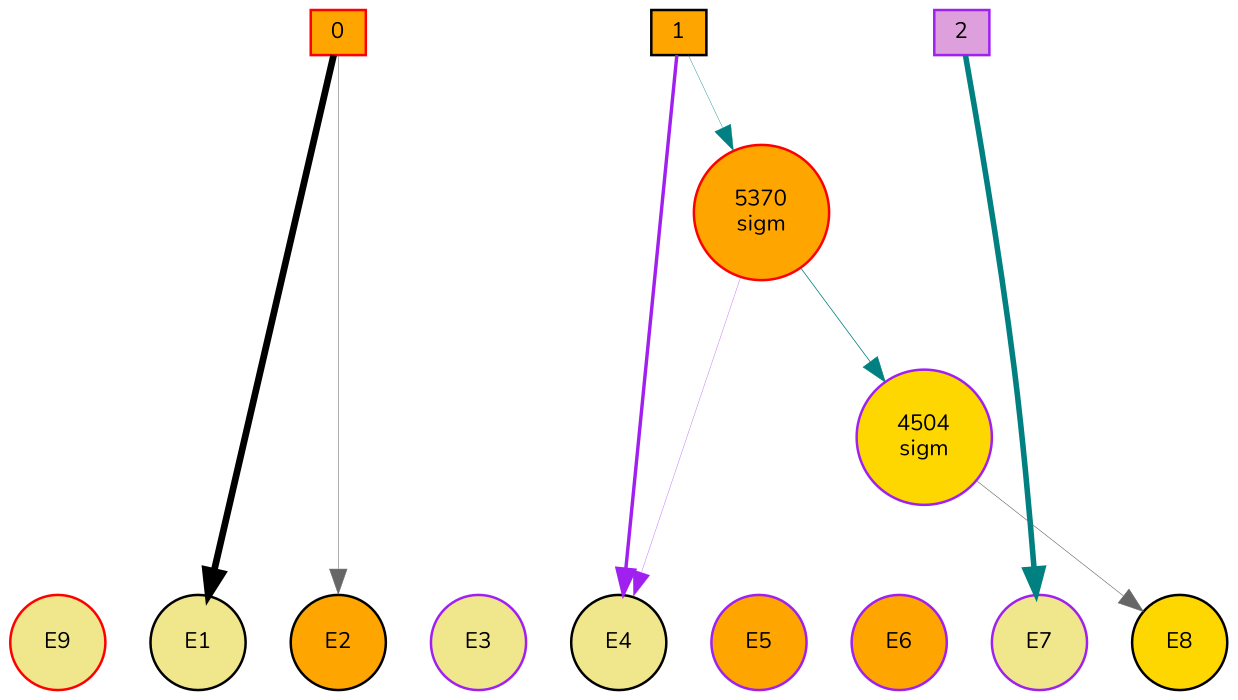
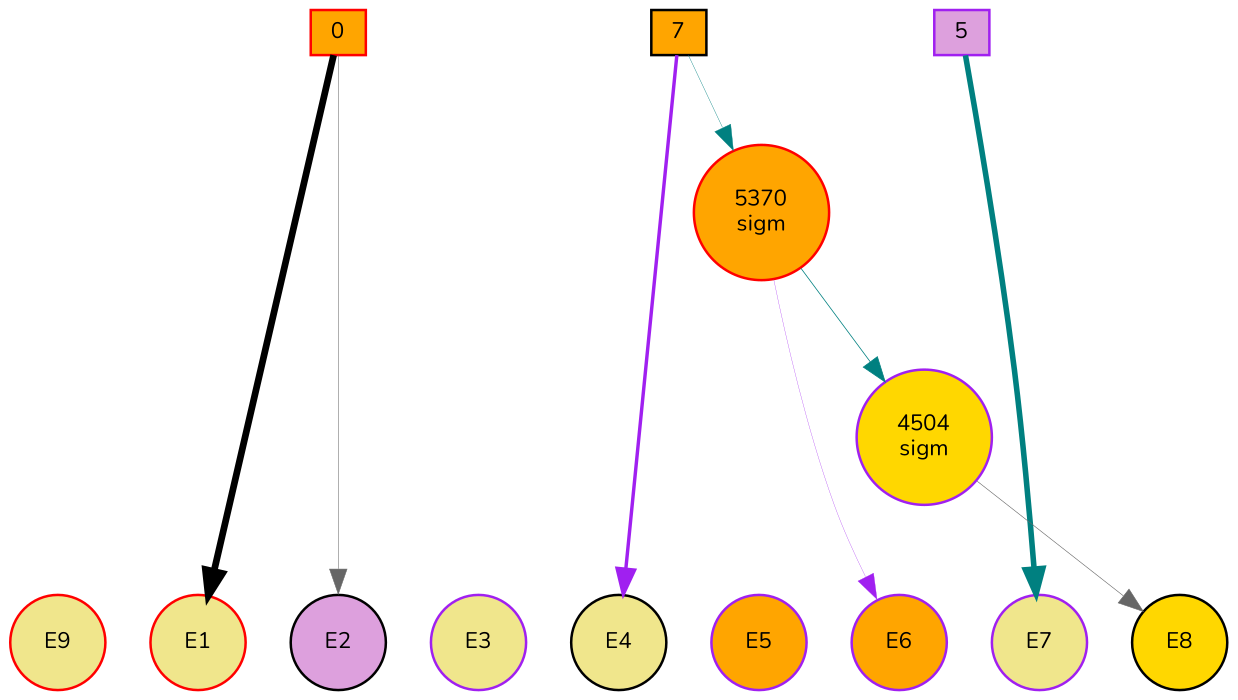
node "1": label "1" -> "7"
node "2": label "2" -> "5"
edge "5370 sigm" -> "E4": now "5370 sigm" -> "E6"
node "E1": color black -> red
node "E2": fillcolor orange -> plum
